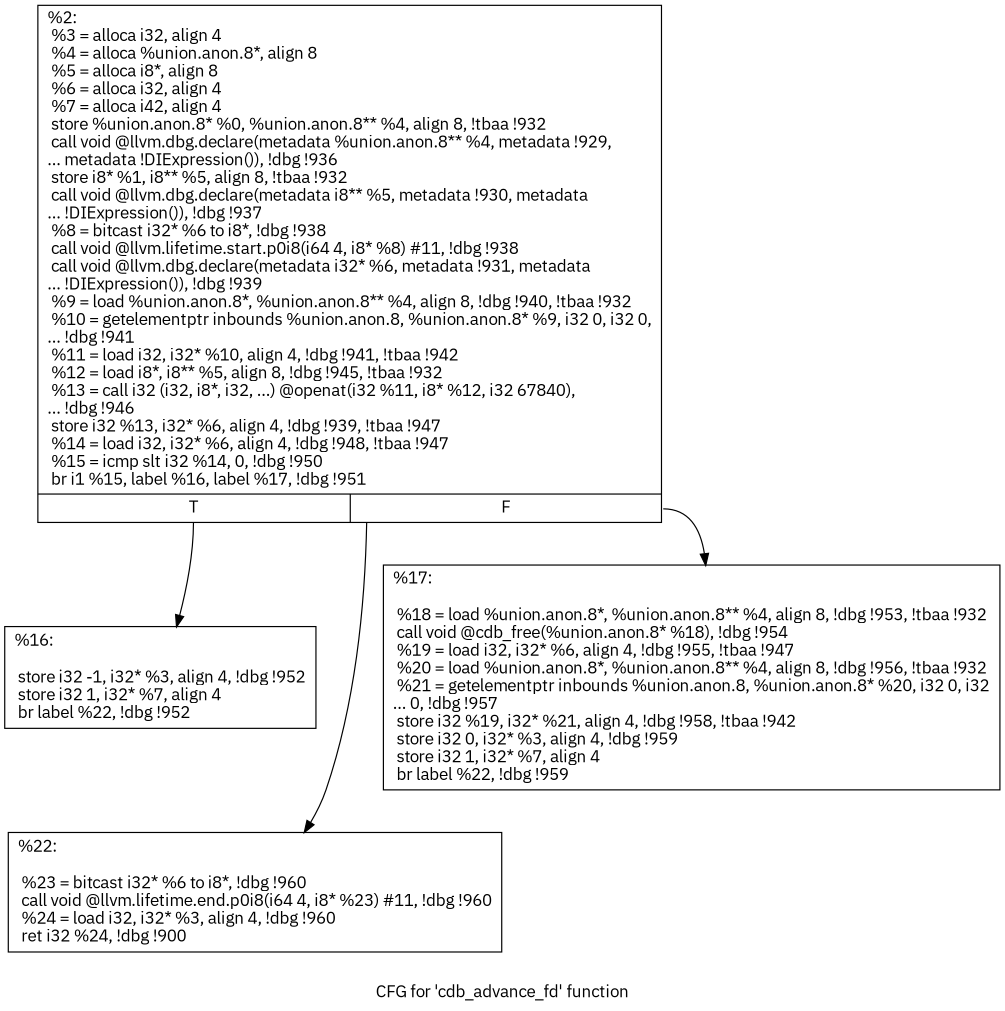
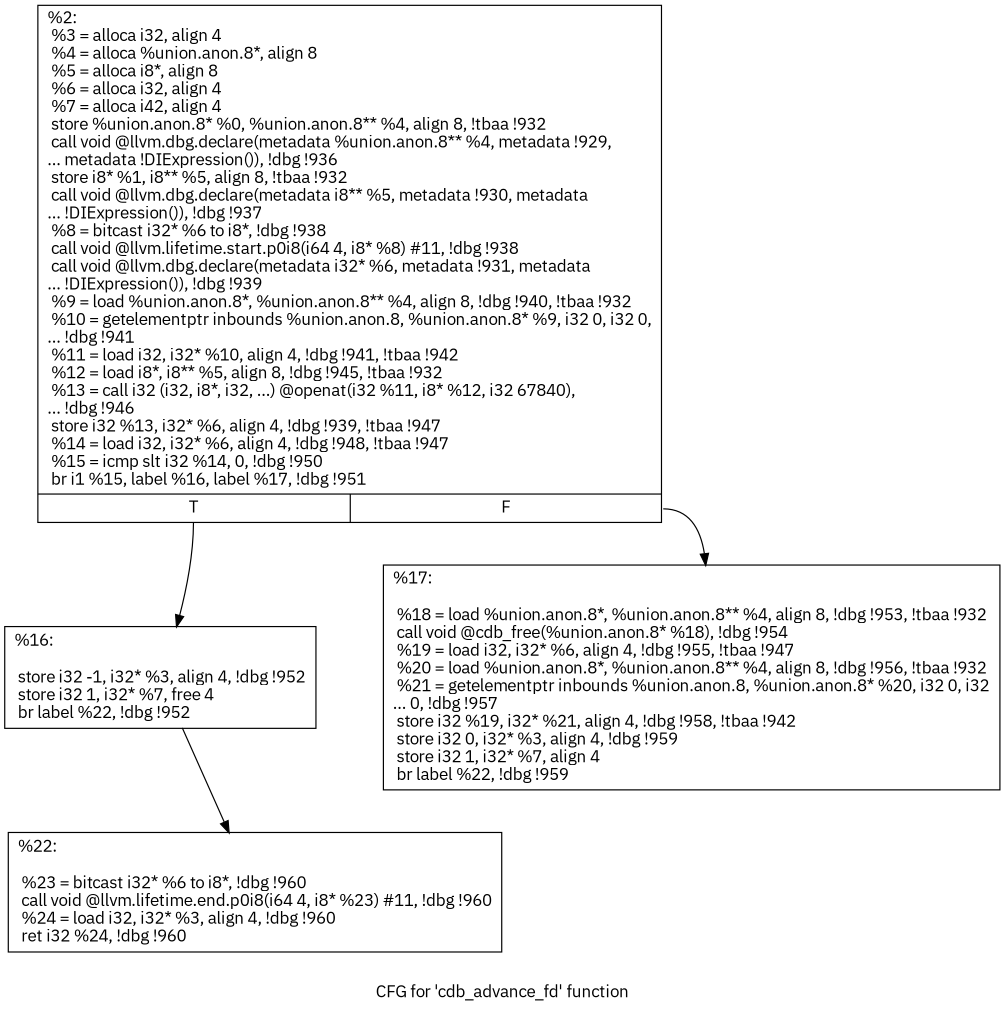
edge "%2:" -> "%22:": now "%16:" -> "%22:"
node "%16:": text "store i32 1, i32* %7, align 4" -> "store i32 1, i32* %7, free 4"
node "%22:": text "ret i32 %24, !dbg !900" -> "ret i32 %24, !dbg !960"
